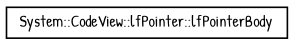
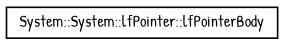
node "System::CodeView::lfPointer::lfPointerBody": label "System::CodeView::lfPointer::lfPointerBody" -> "System::System::lfPointer::lfPointerBody"
